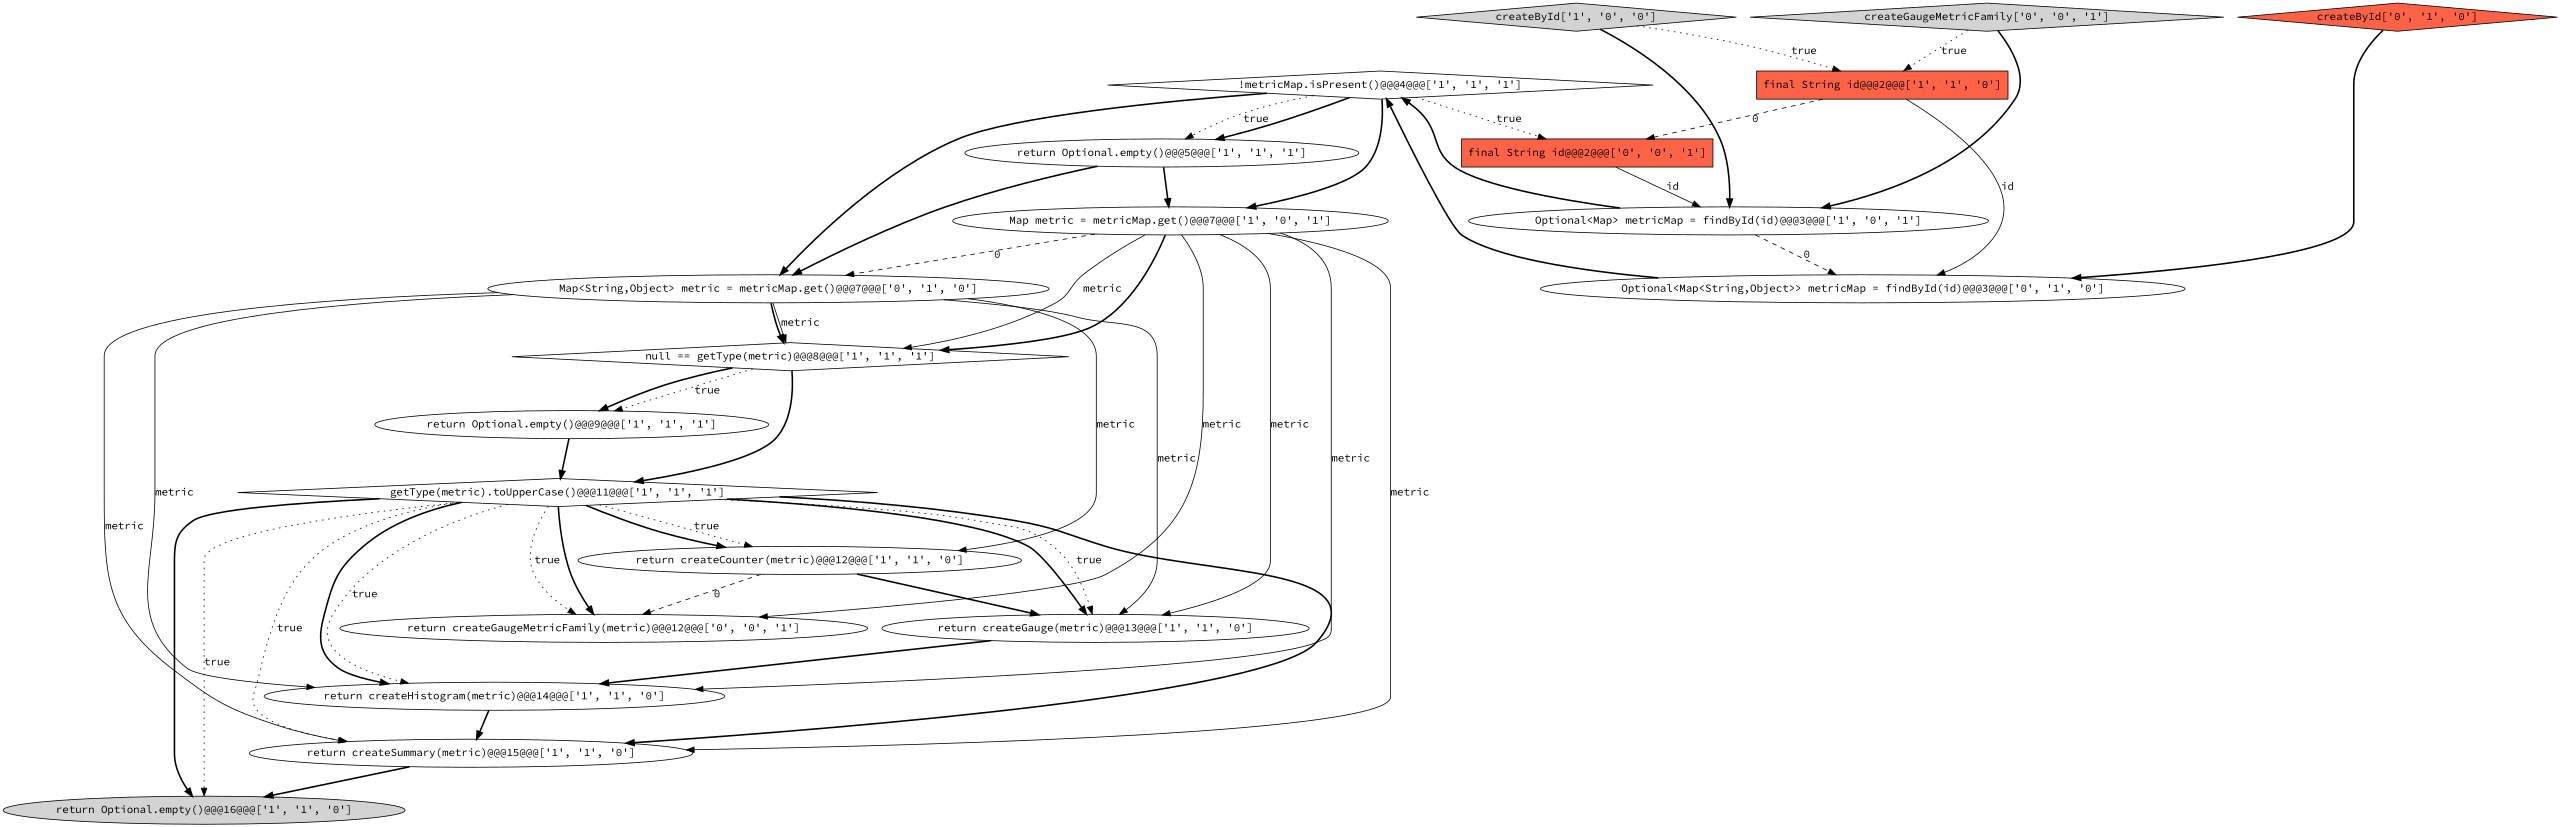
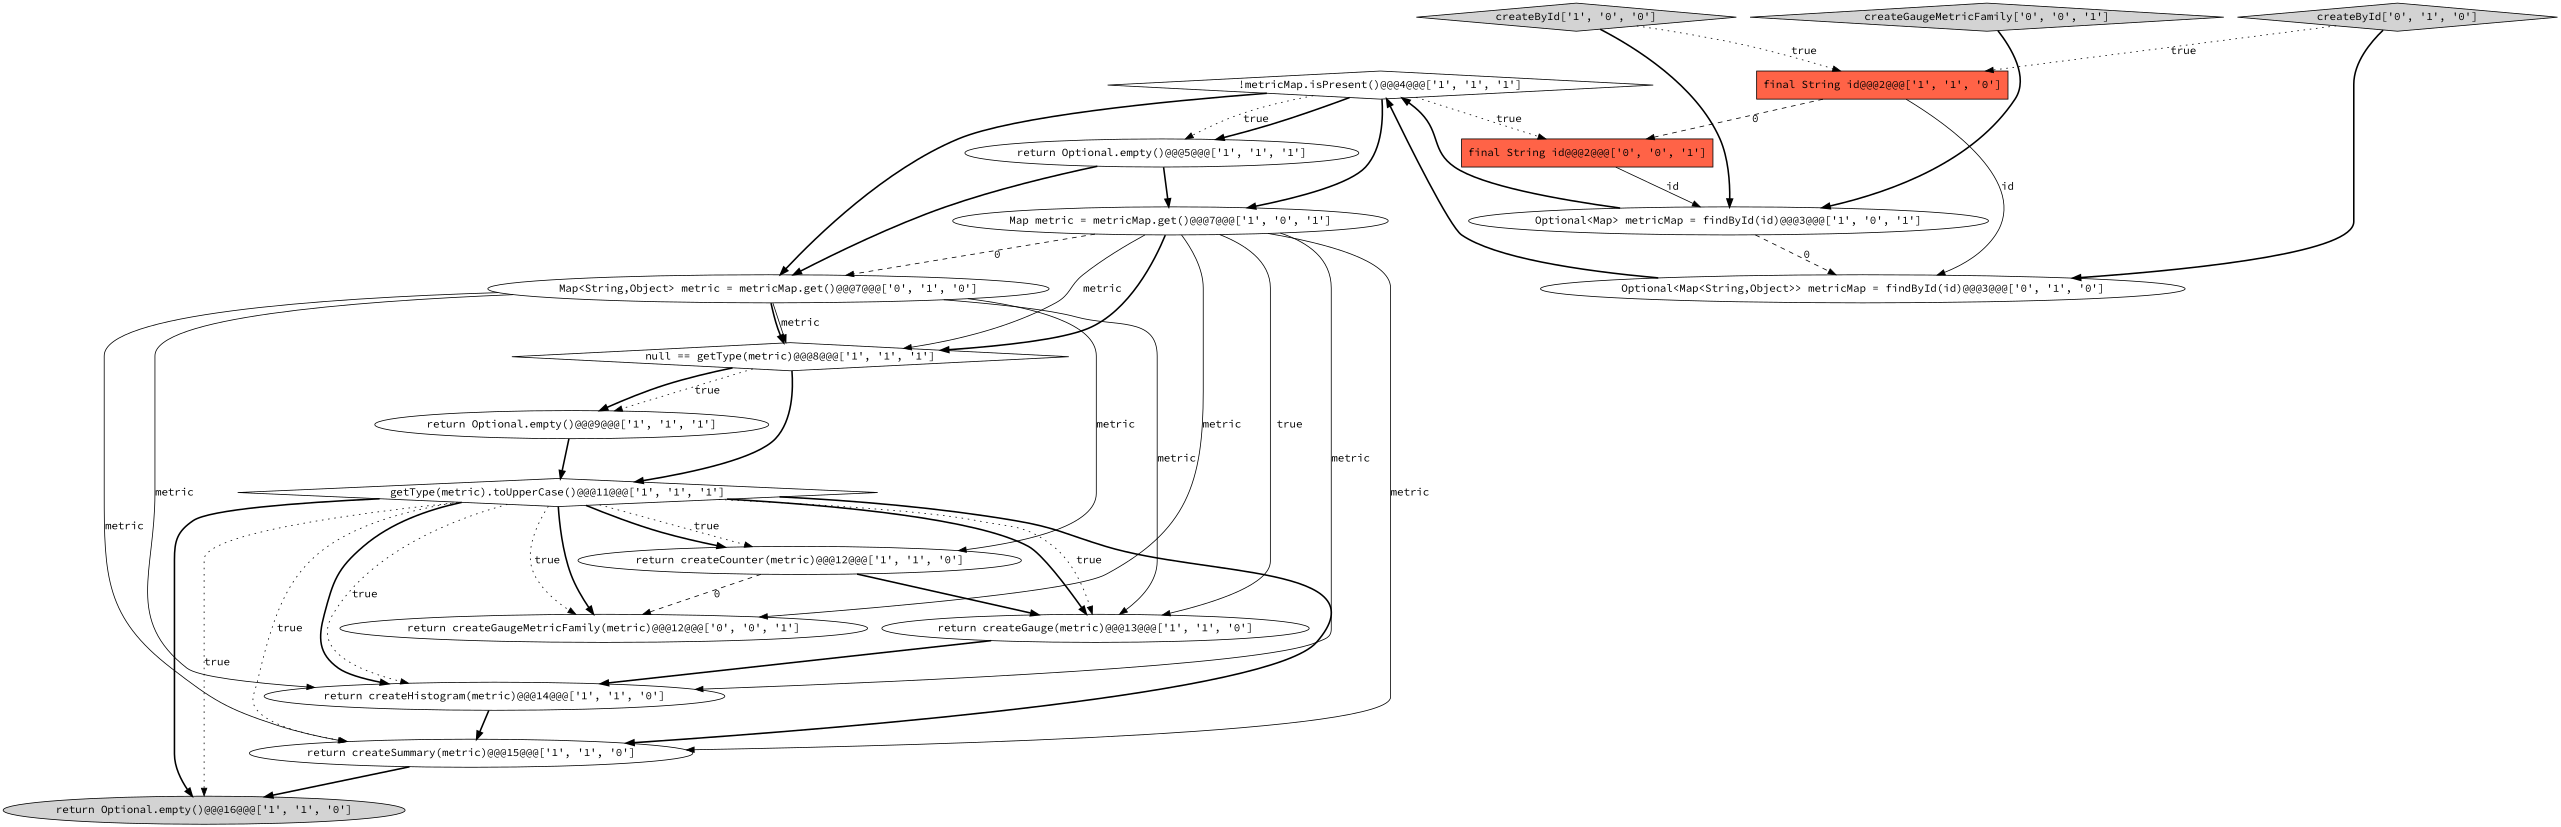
node "createById['0', '1', '0']": fillcolor tomato -> lightgray
edge "createGaugeMetricFamily['0', '0', '1']" -> "final String id@@@2@@@['1', '1', '0']": now "createById['0', '1', '0']" -> "final String id@@@2@@@['1', '1', '0']"
edge "Map metric = metricMap.get()@@@7@@@['1', '0', '1']" -> "return createGauge(metric)@@@13@@@['1', '1', '0']": label "metric" -> "true"
